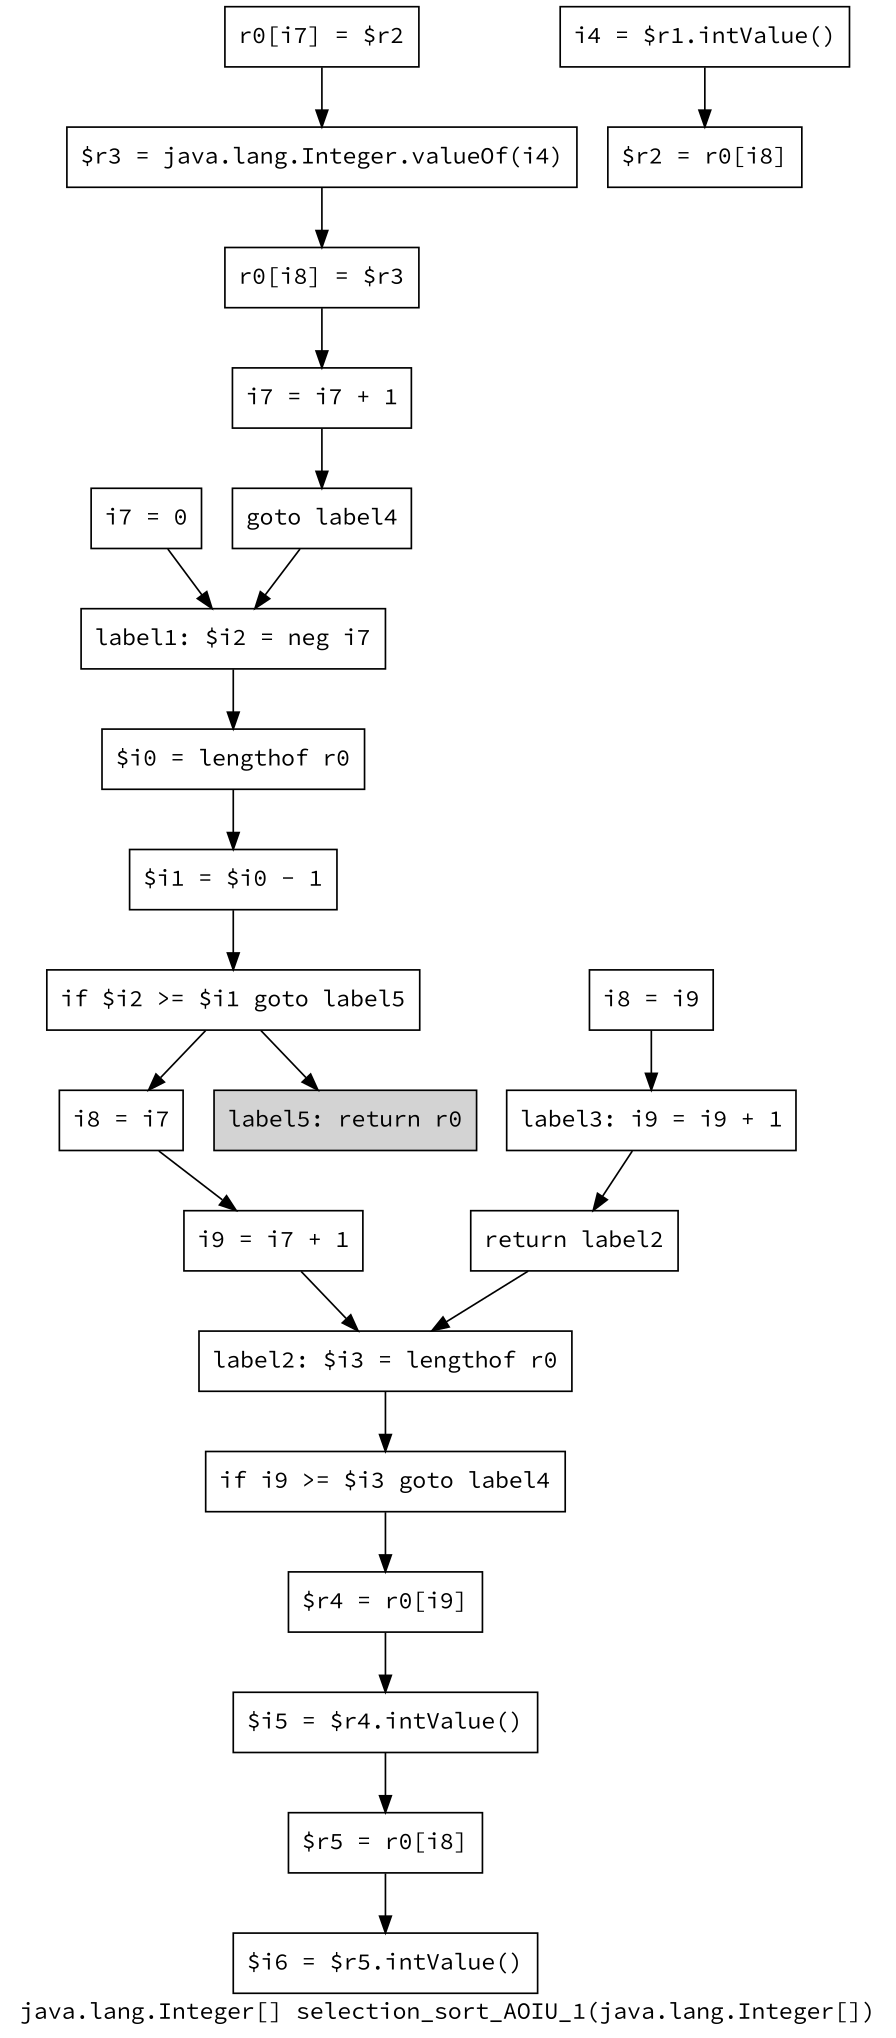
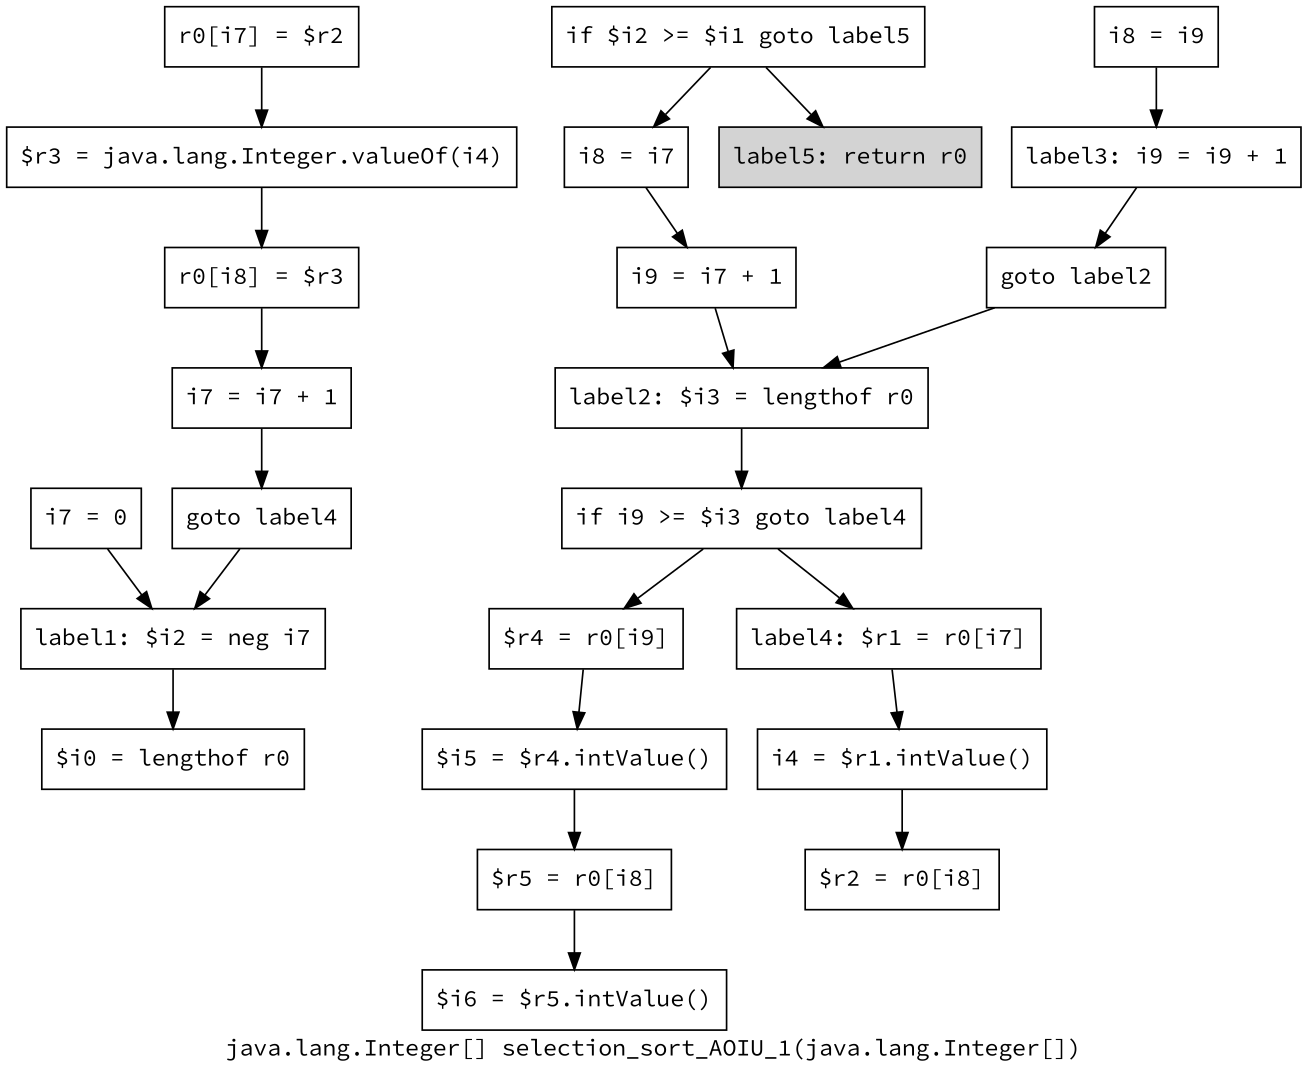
node "label4: $r1 = r0[i7]": added
node "$i1 = $i0 - 1": removed
node "return label2": label "return label2" -> "goto label2"
